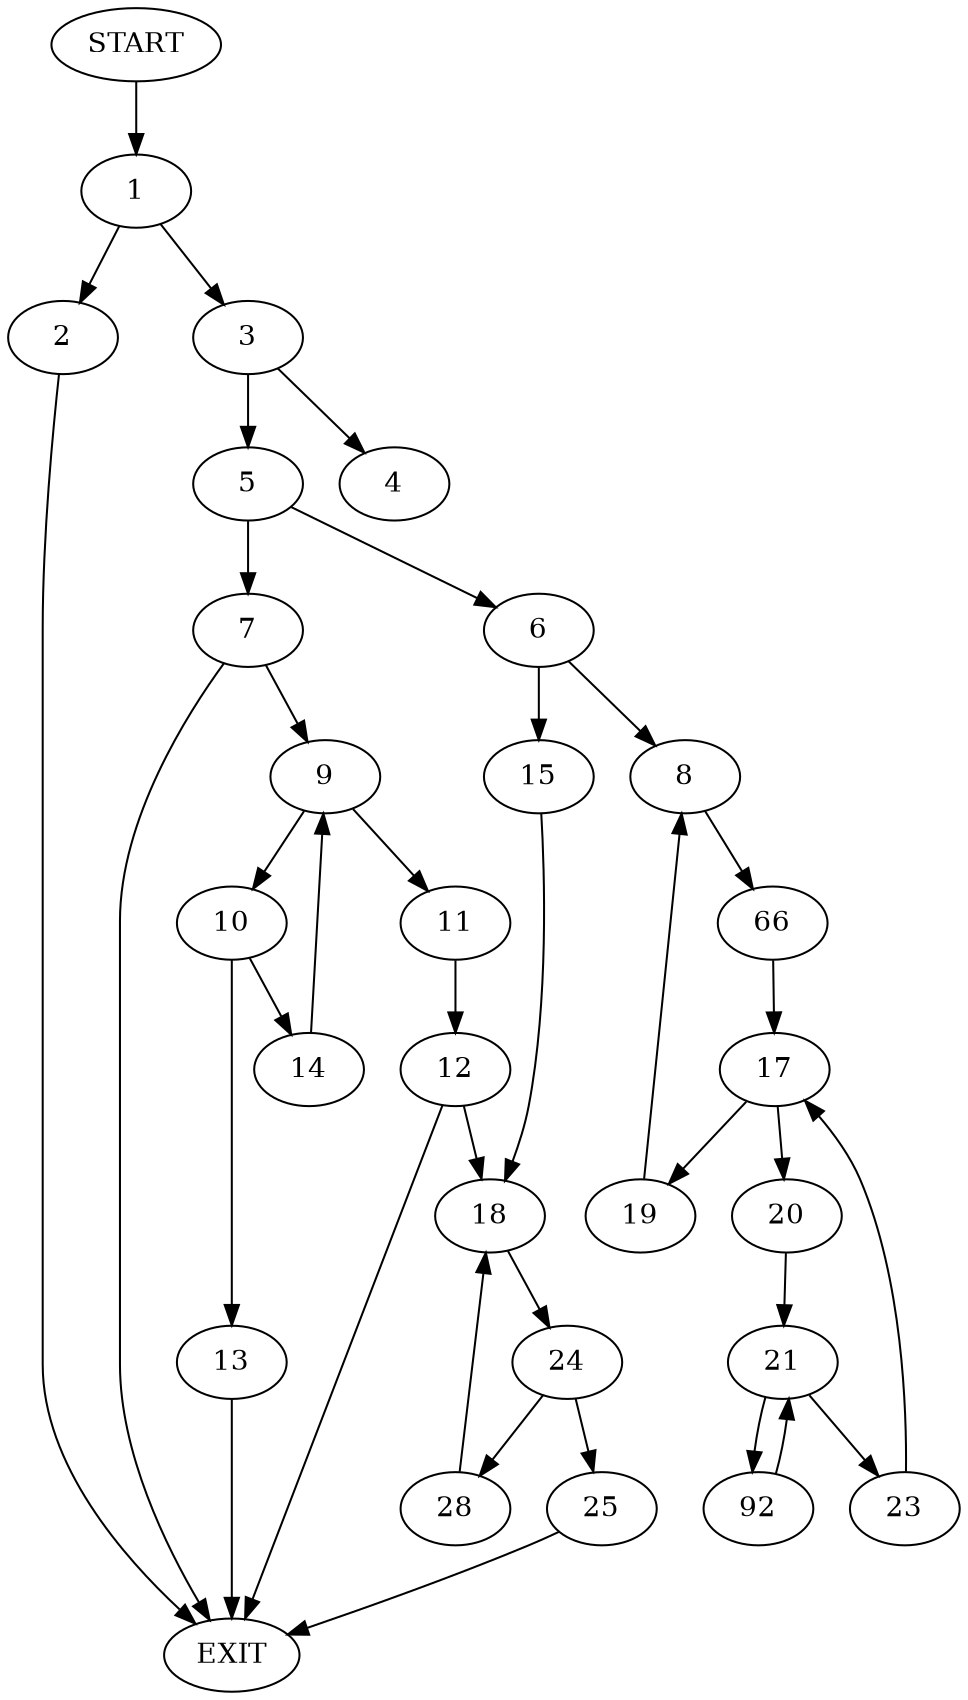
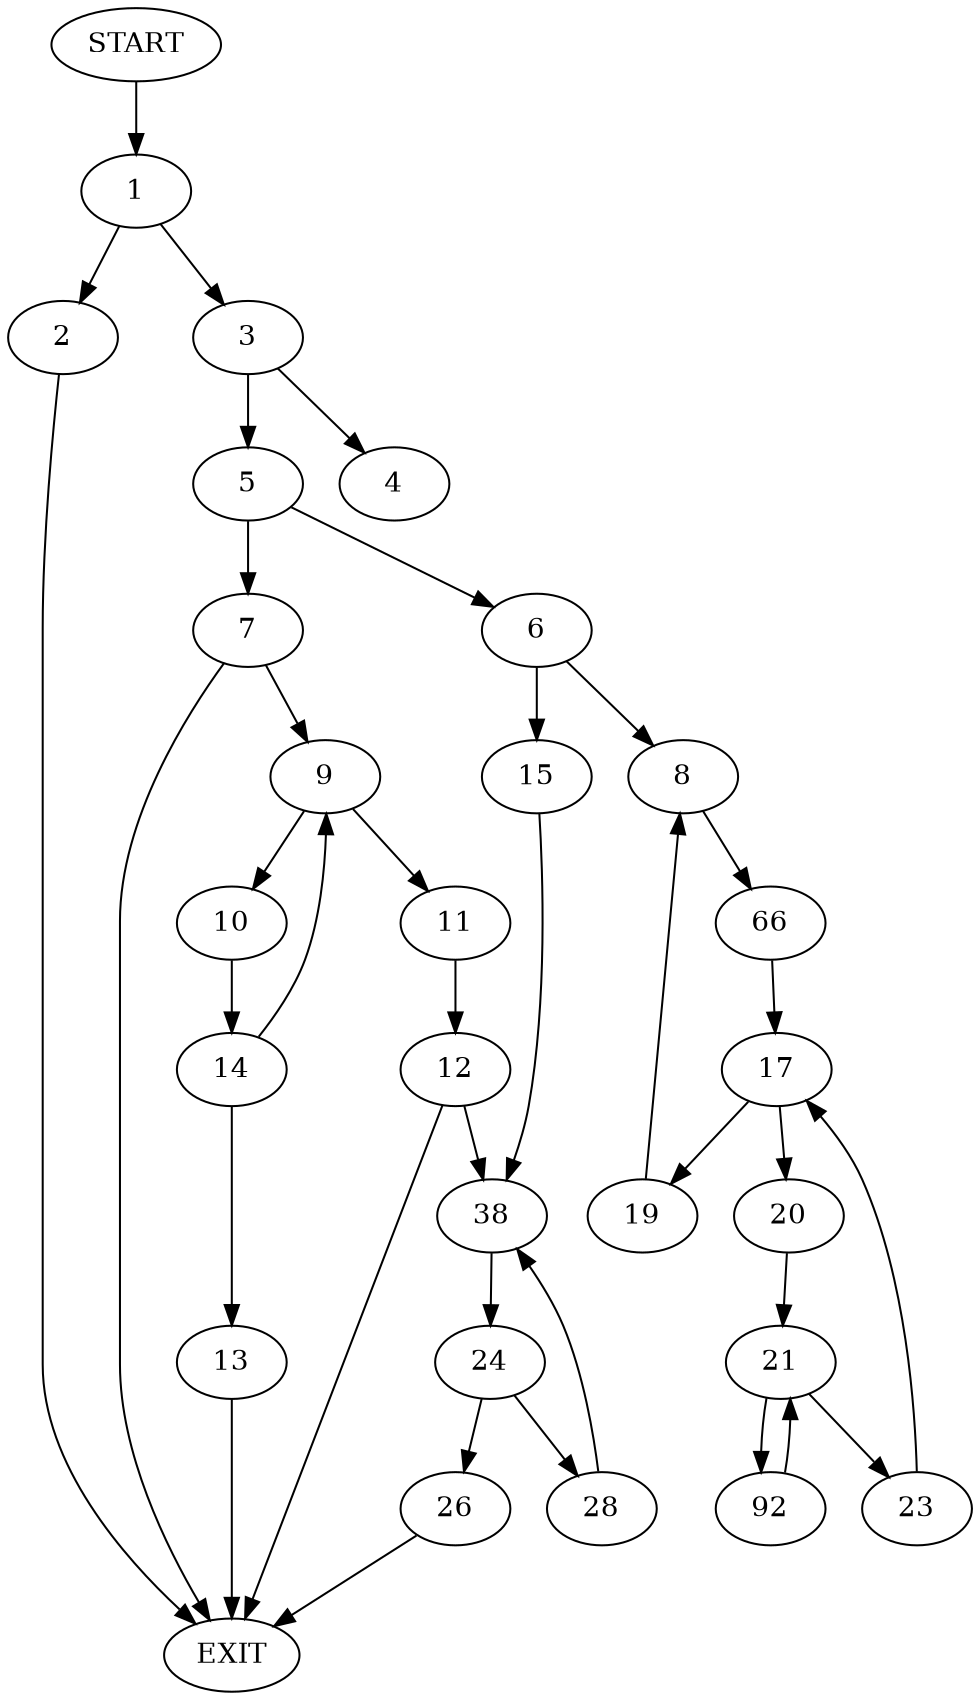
edge "10" -> "13": now "14" -> "13"
node "18": label "18" -> "38"
node "25": label "25" -> "26"
